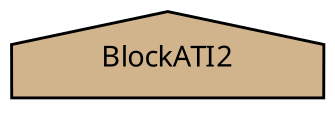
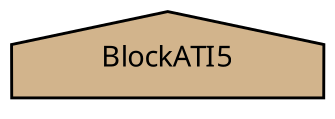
node "BlockATI2": label "BlockATI2" -> "BlockATI5"
